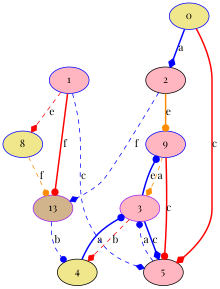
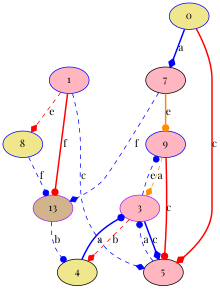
node "2": label "2" -> "7"
edge "8" -> "13": color darkorange -> blue
edge "3" -> "9": style bold -> dashed
